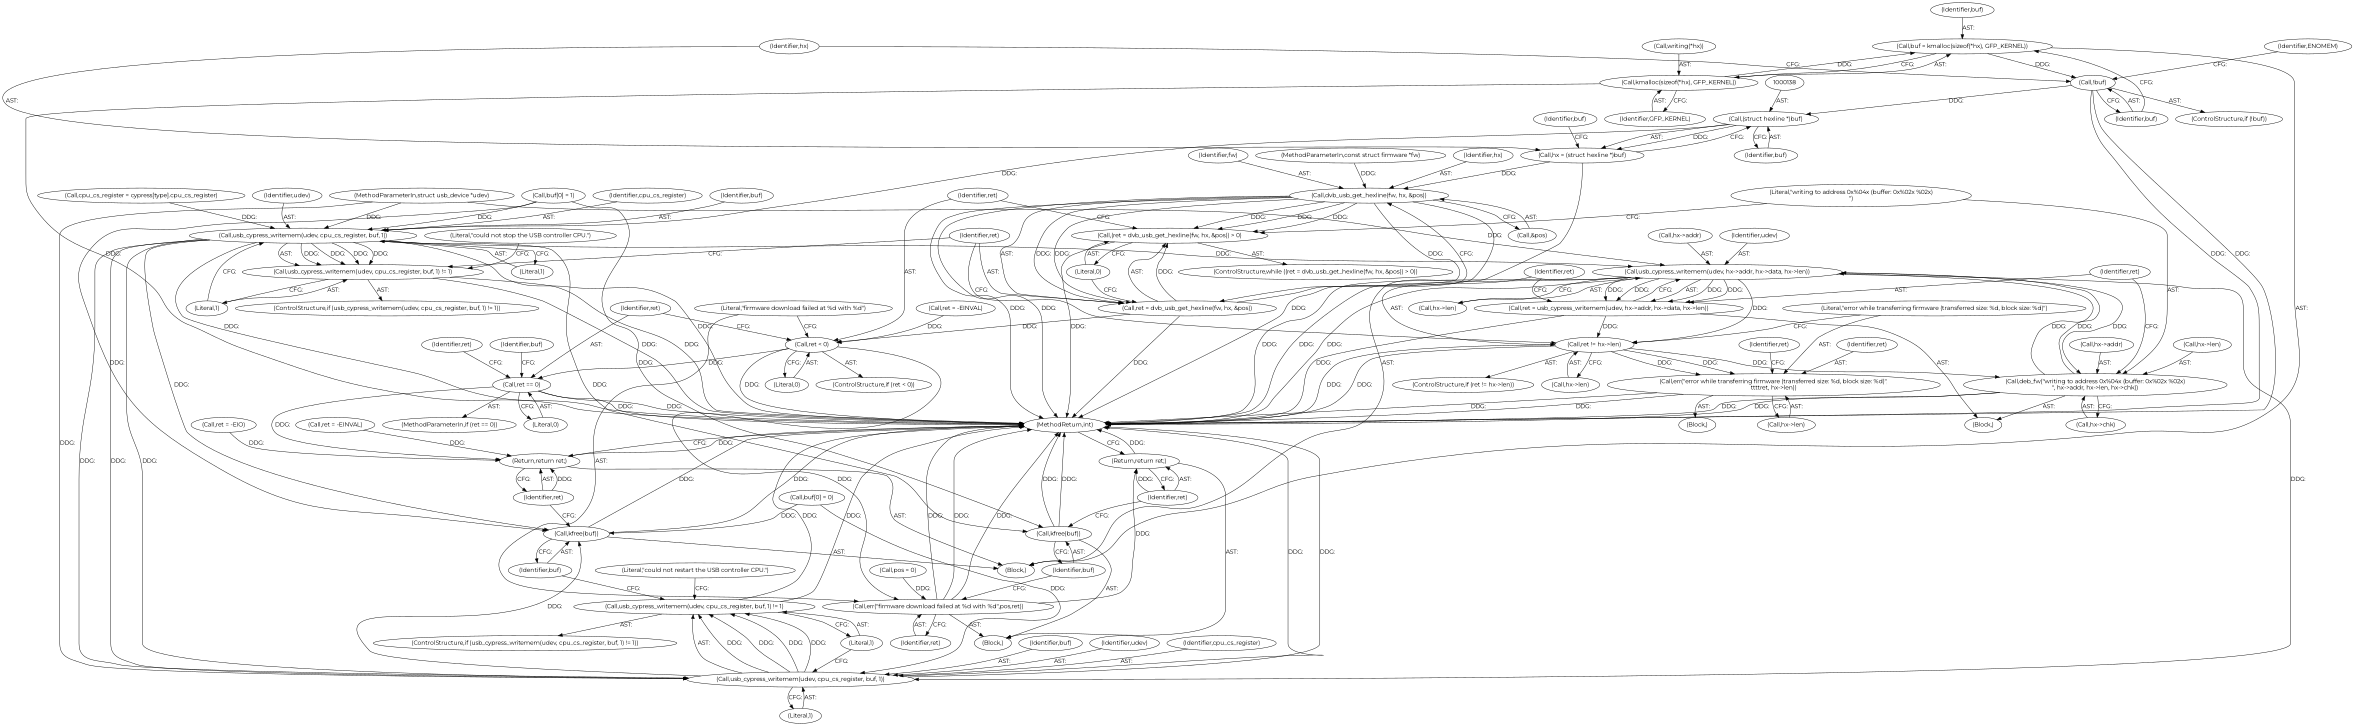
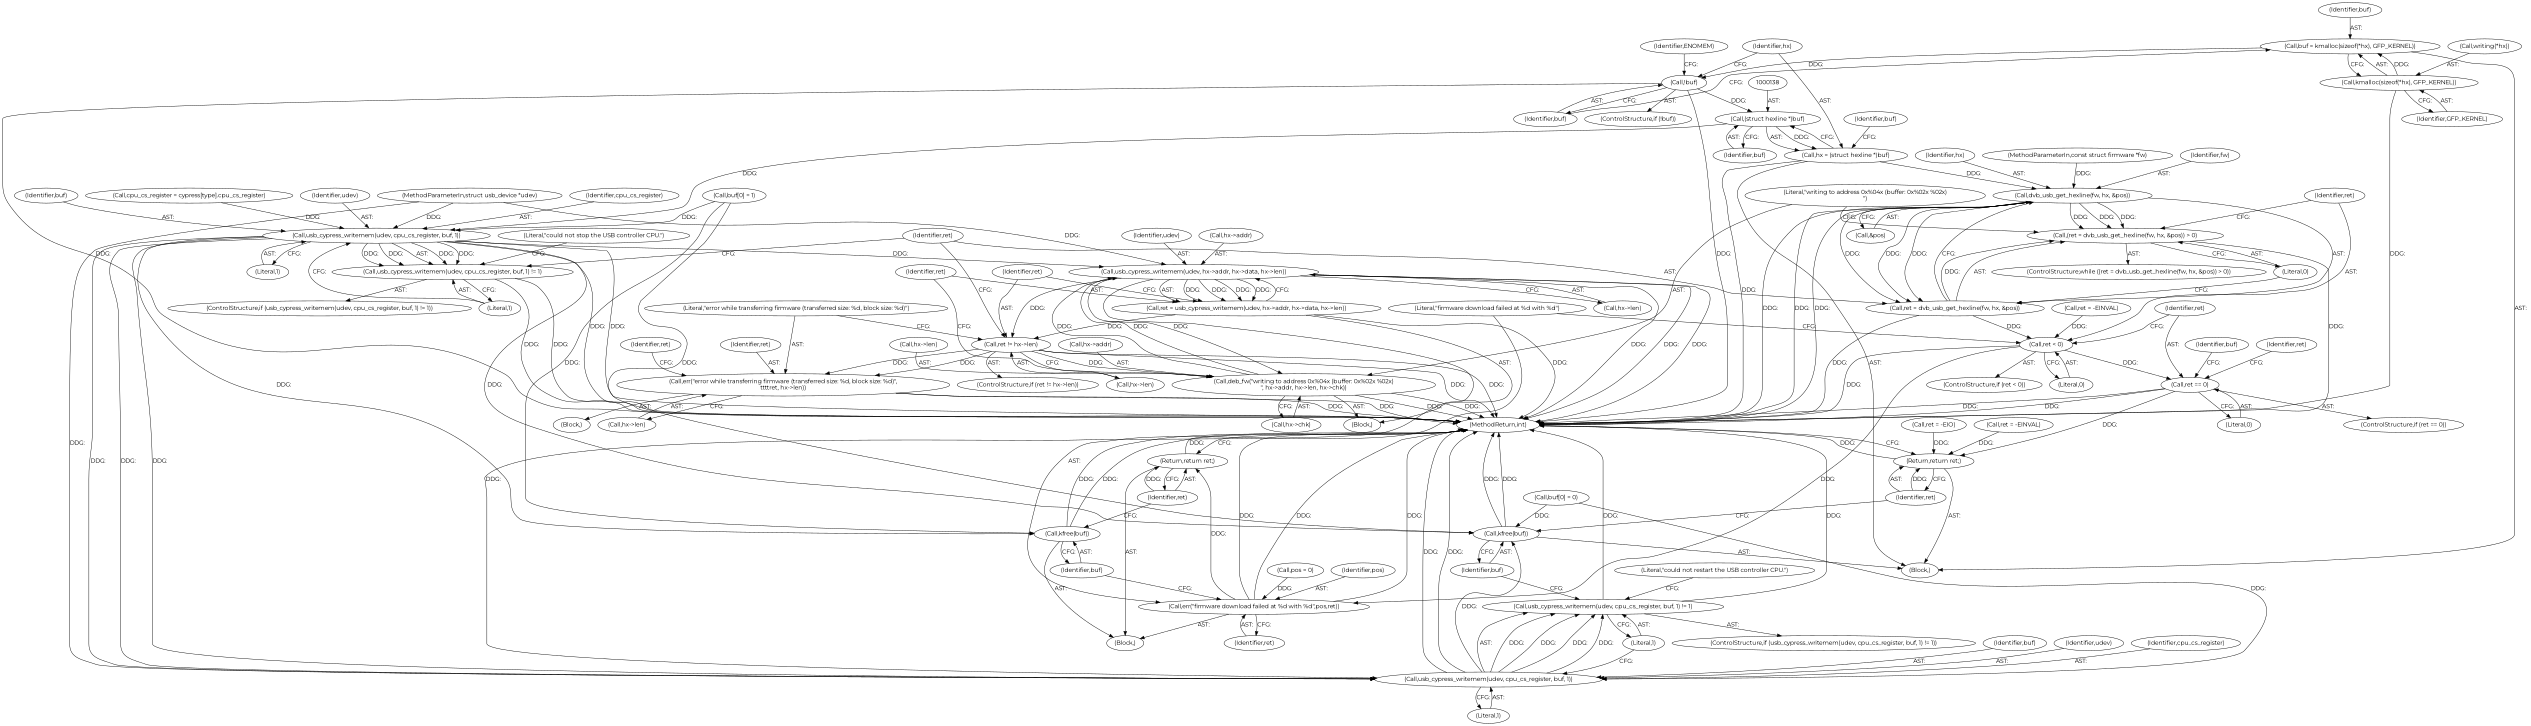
edge "(Call,hx = (struct hexline *)buf)" -> "(MethodReturn,int)": added, label "DDG:"
node "(MethodParameterIn,if (ret == 0))": label "(MethodParameterIn,if (ret == 0))" -> "(ControlStructure,if (ret == 0))"
node "(Identifier,pos)": added
